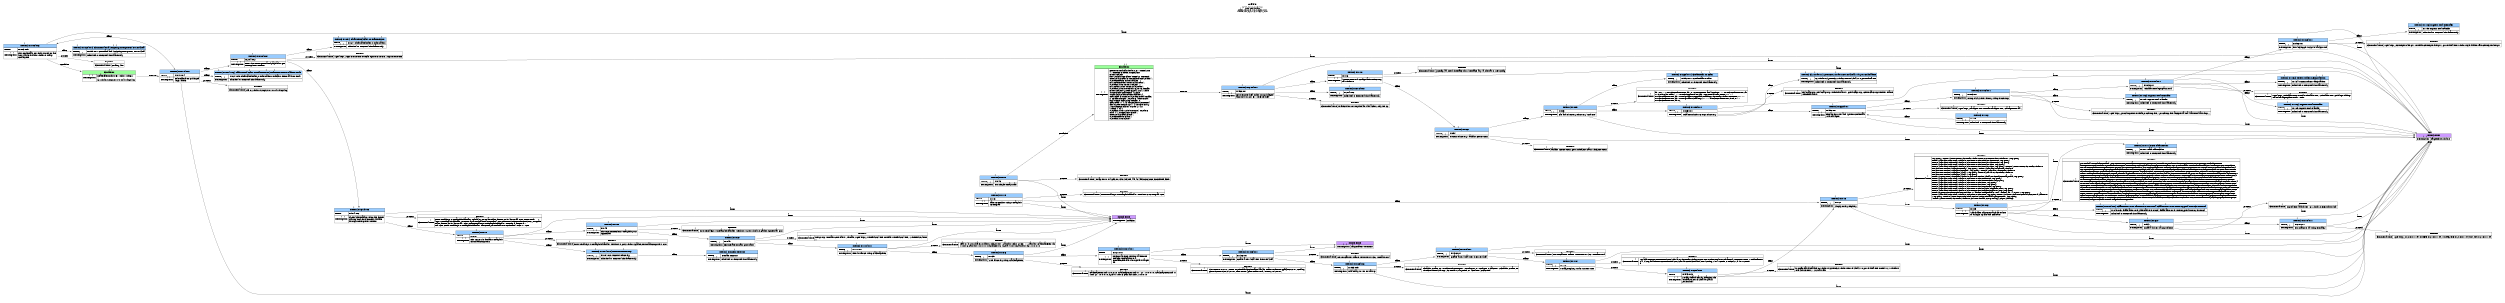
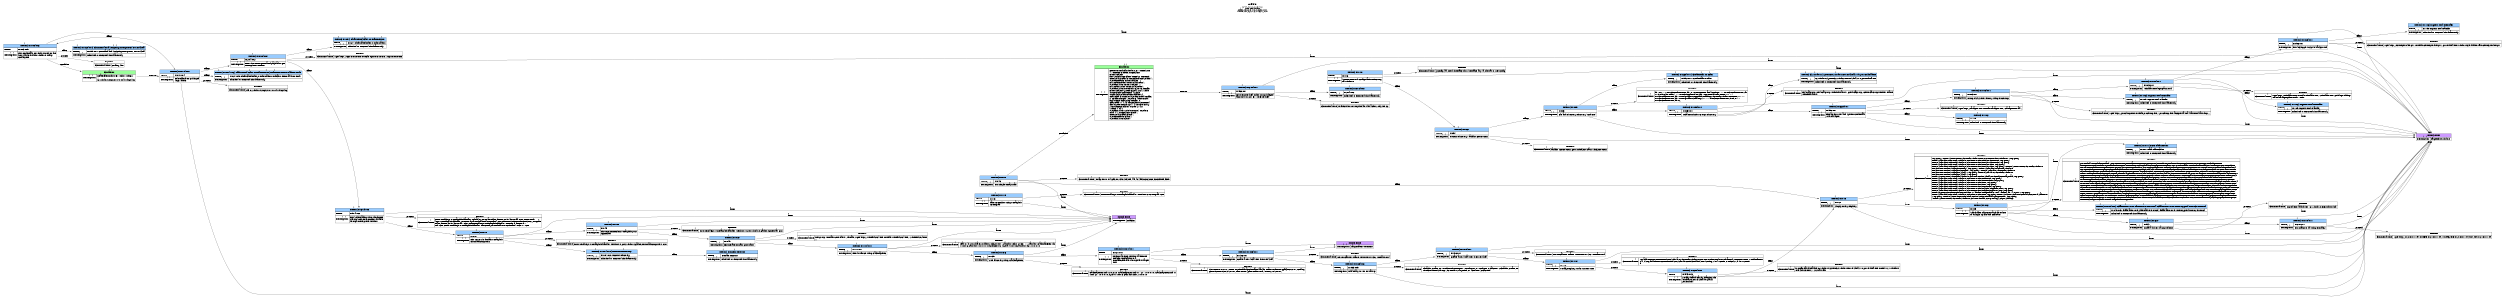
node "Action: T1134: Access Token Manipulation": removed
edge "Action: T1566.001" -> "Action: T1016": removed, label "effect"
edge "Action: T1105" -> "Action: T1552.001": reversed
edge "Action: T1113" -> "Action: T1012": now "Action: T1046" -> "Action: T1012"
node "Action: T1574.002": text "ASQB Side-Loading using the dotnet" -> "DLL Side-Loading using the dotnet"
node "Action: T1021.001": text "dir" -> "host"
